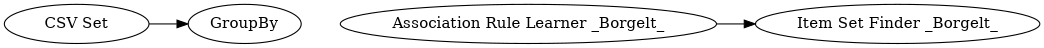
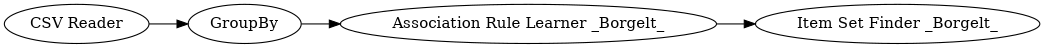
node "CSV Set": label "CSV Set" -> "CSV Reader"
edge "GroupBy" -> "Association Rule Learner _Borgelt_": added
